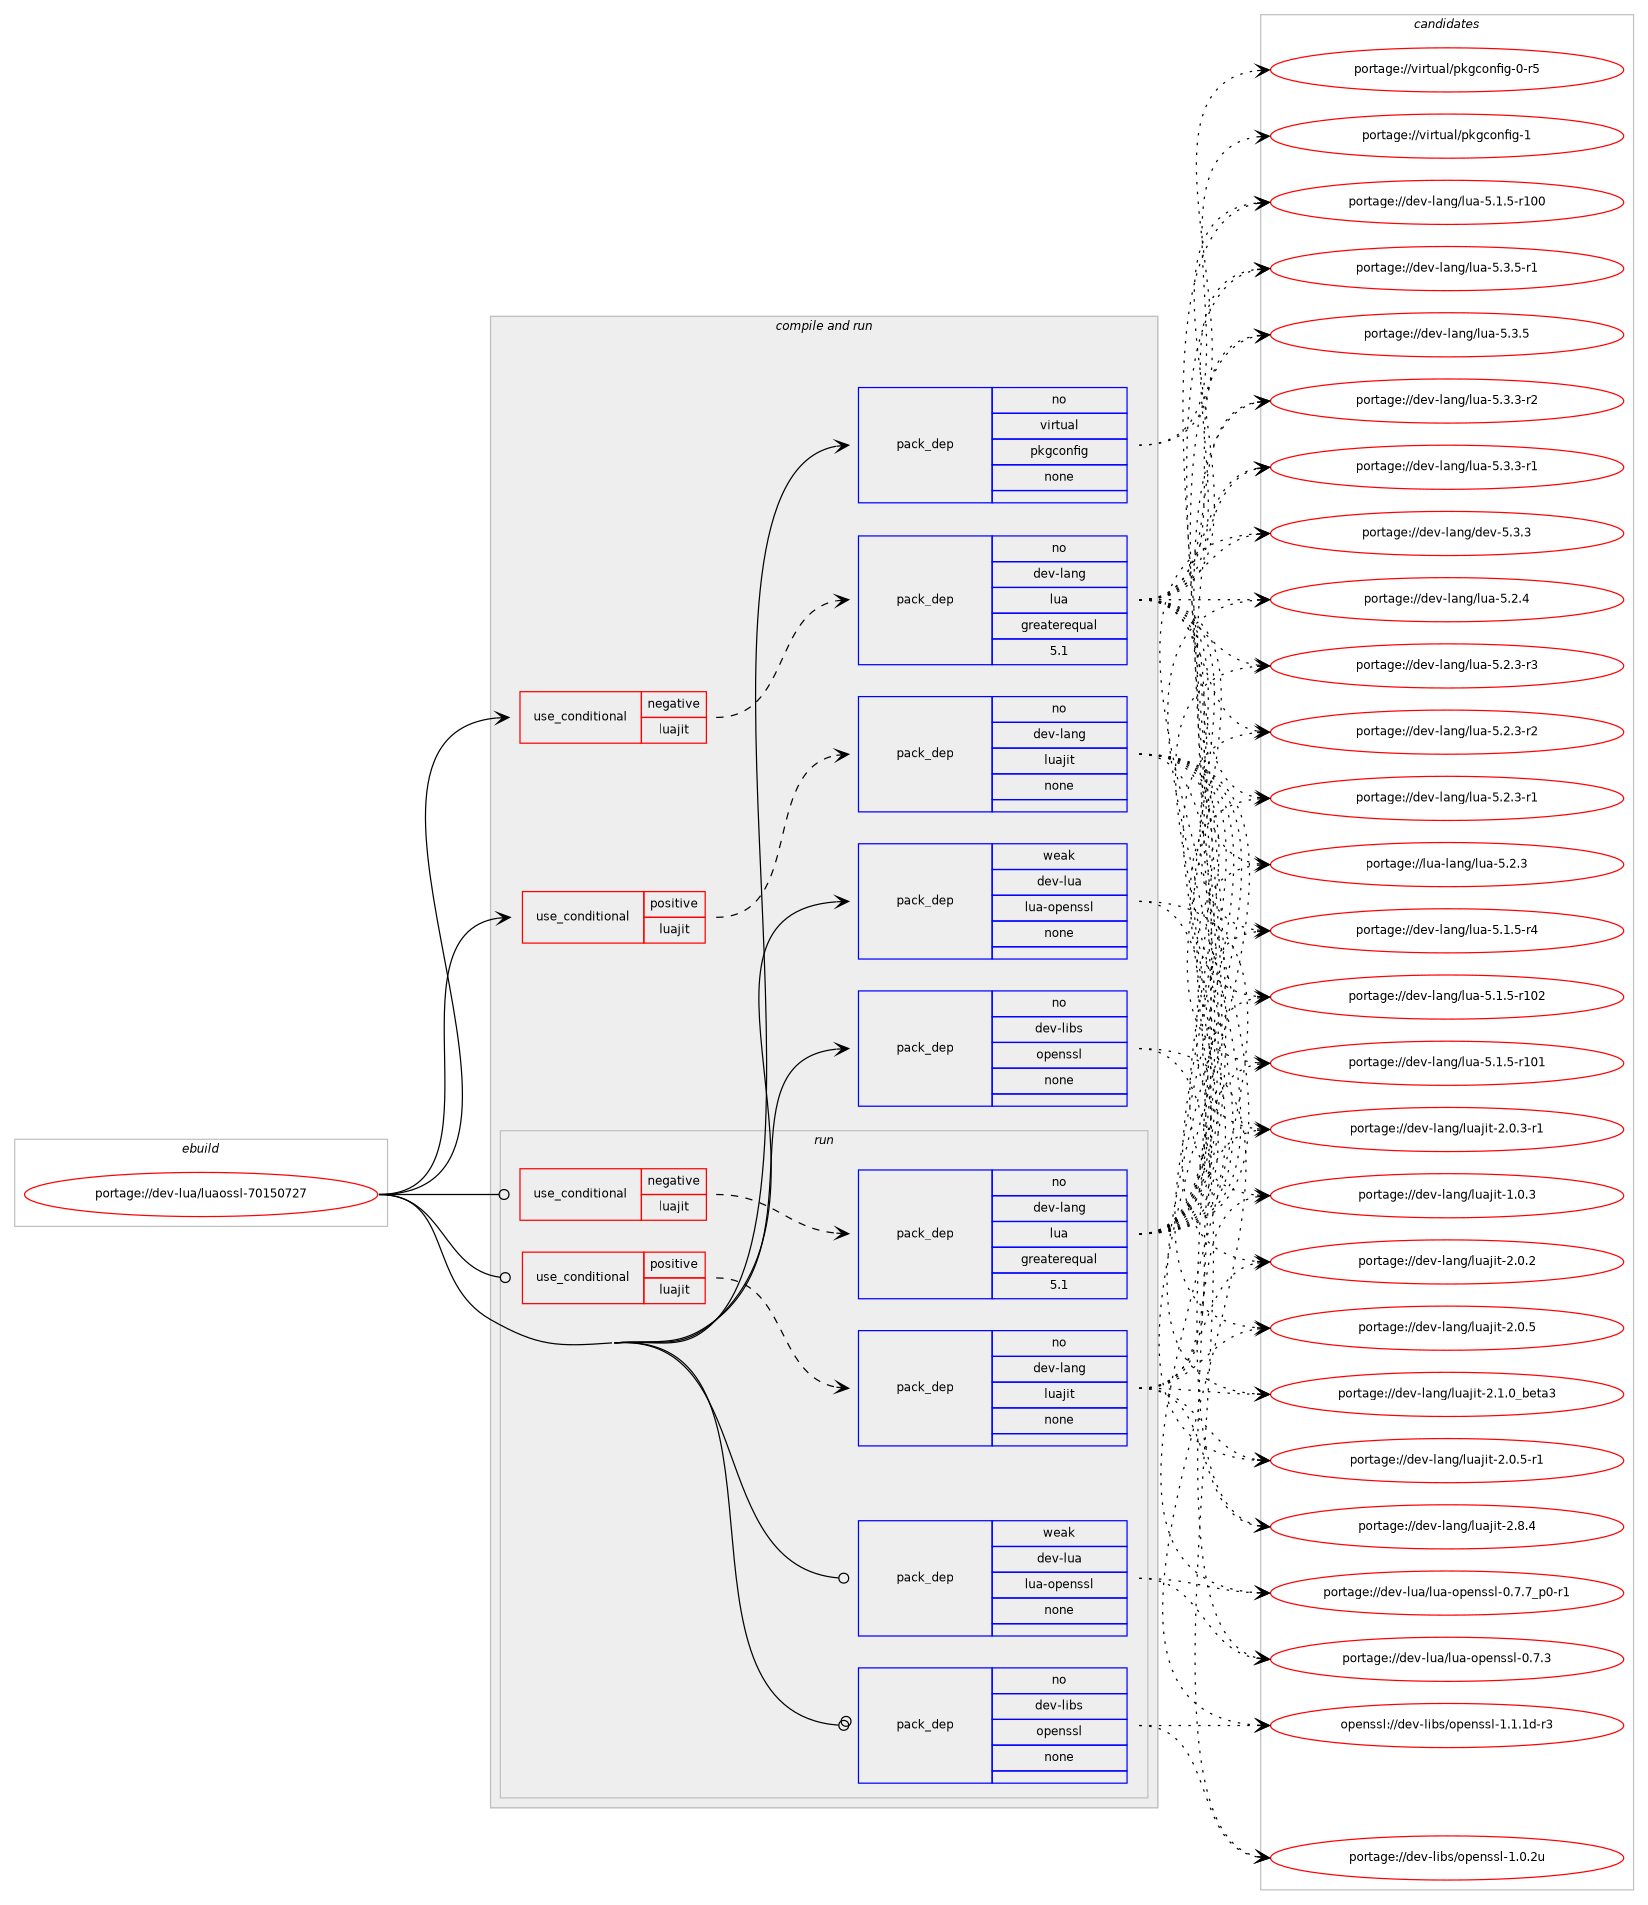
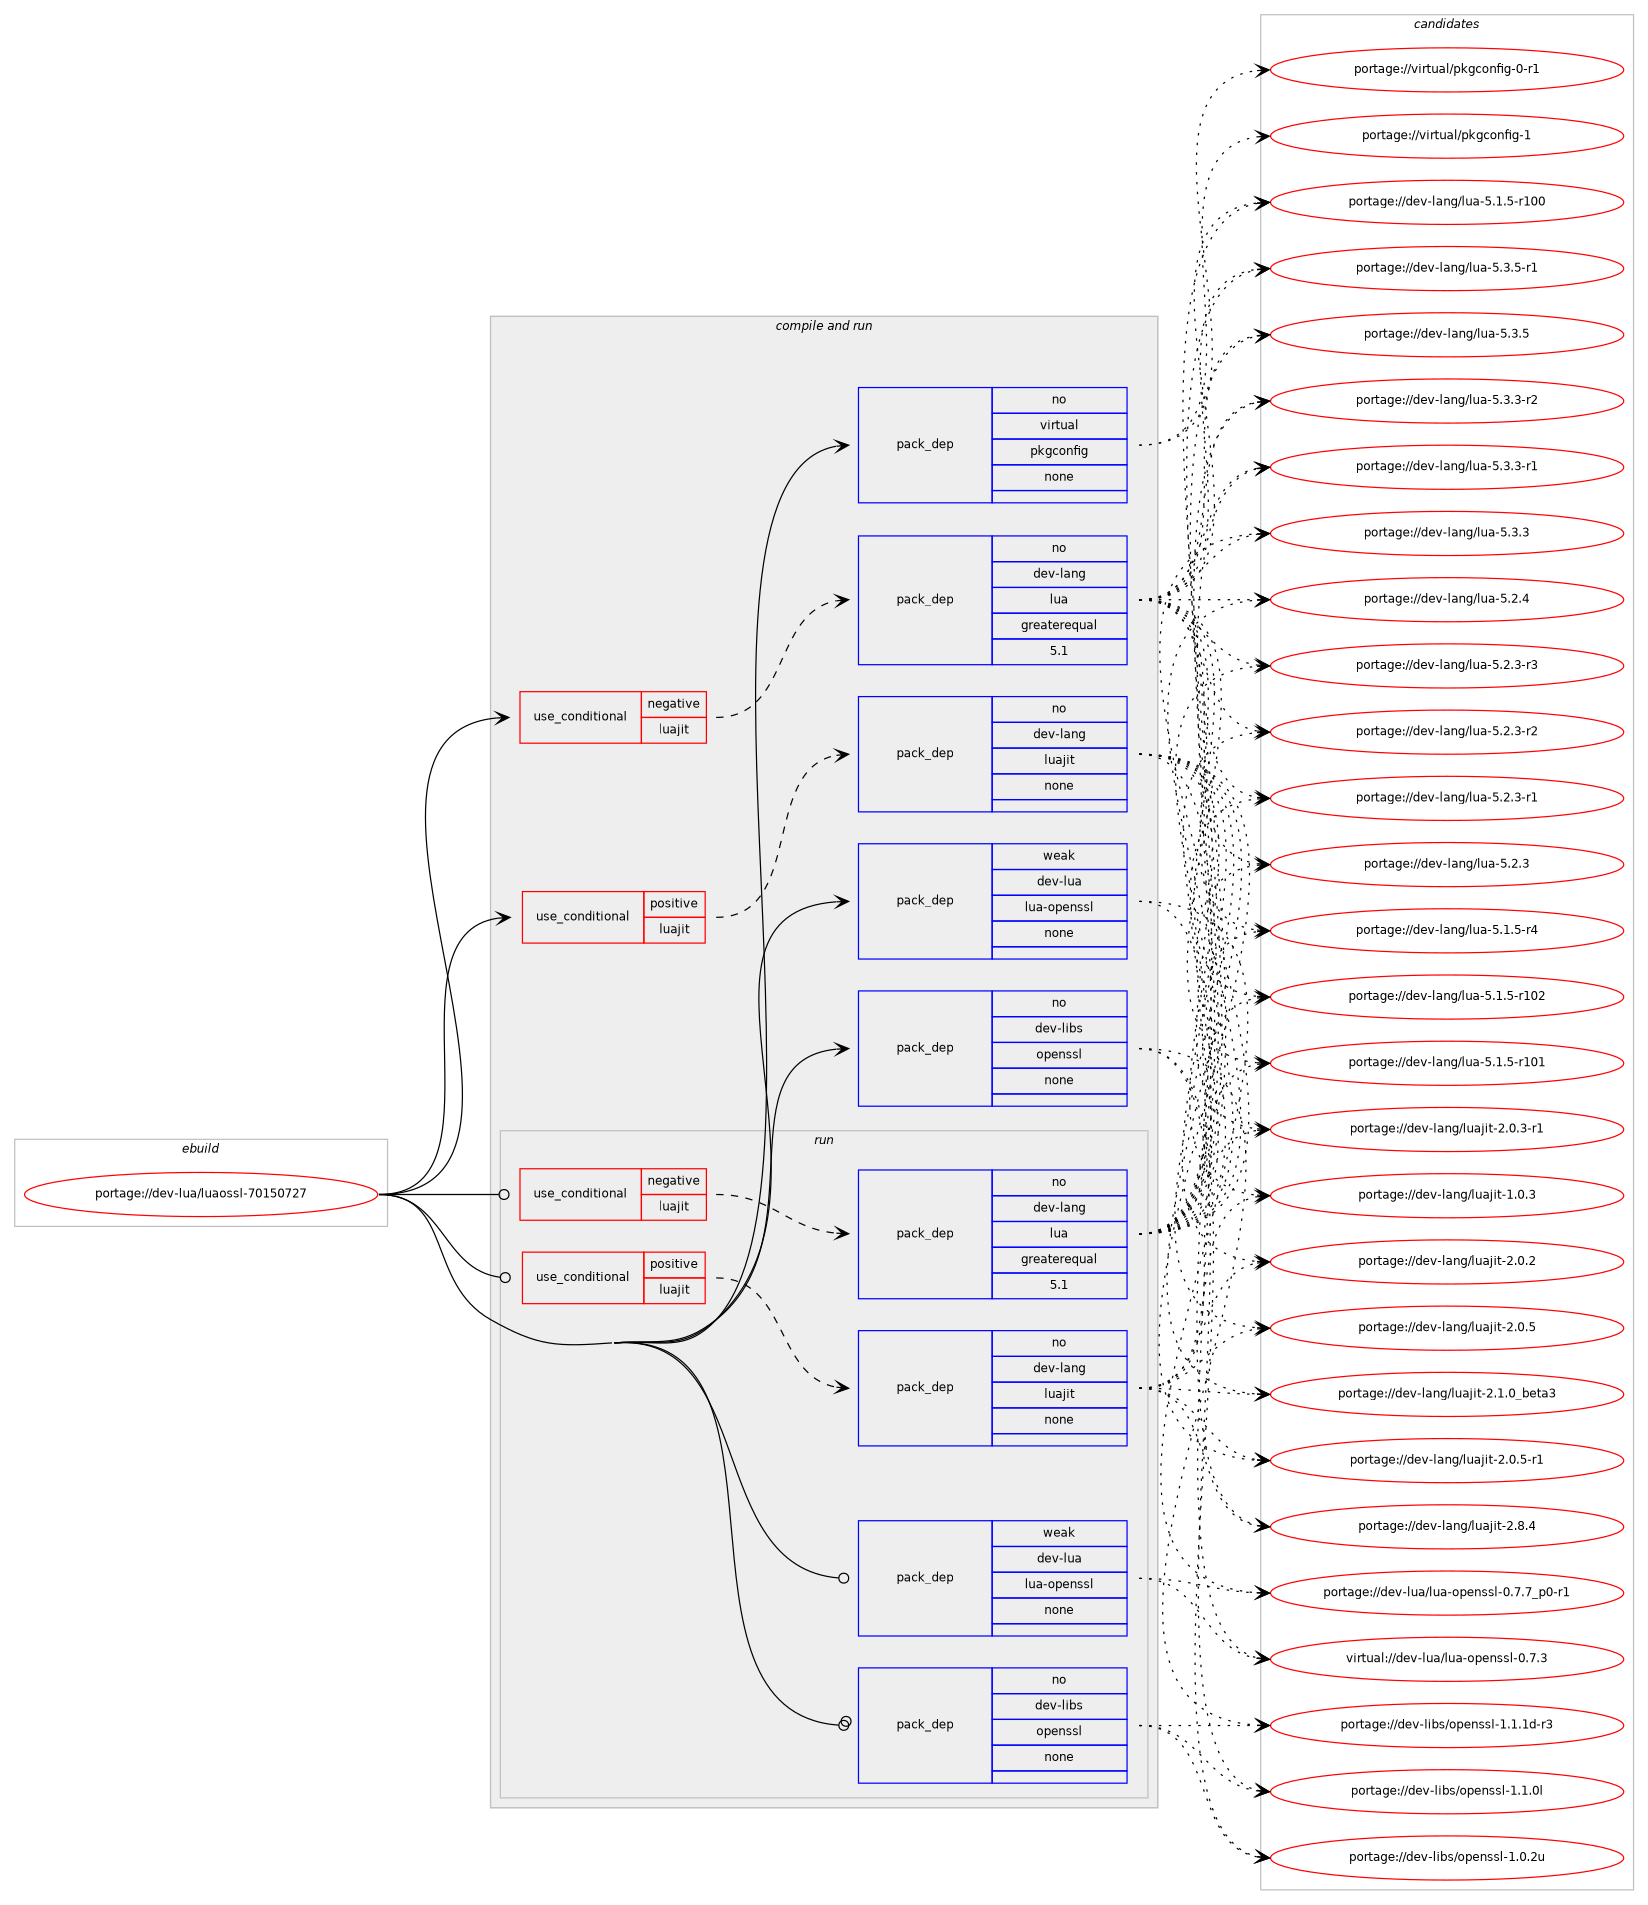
node "portage://virtual/pkgconfig-0-r5": label "portage://virtual/pkgconfig-0-r5" -> "portage://virtual/pkgconfig-0-r1"
node "portage://dev-lang/dev-5.3.3": label "portage://dev-lang/dev-5.3.3" -> "portage://dev-lang/lua-5.3.3"
node "portage://lua-lang/lua-5.2.3": label "portage://lua-lang/lua-5.2.3" -> "portage://dev-lang/lua-5.2.3"
node "portage://dev-lua/lua-openssl-0.7.3": label "portage://dev-lua/lua-openssl-0.7.3" -> "virtual://dev-lua/lua-openssl-0.7.3"
node "openssl://dev-libs/openssl-1.1.1d-r3": label "openssl://dev-libs/openssl-1.1.1d-r3" -> "portage://dev-libs/openssl-1.1.1d-r3"
node "portage://dev-libs/openssl-1.1.0l": added
